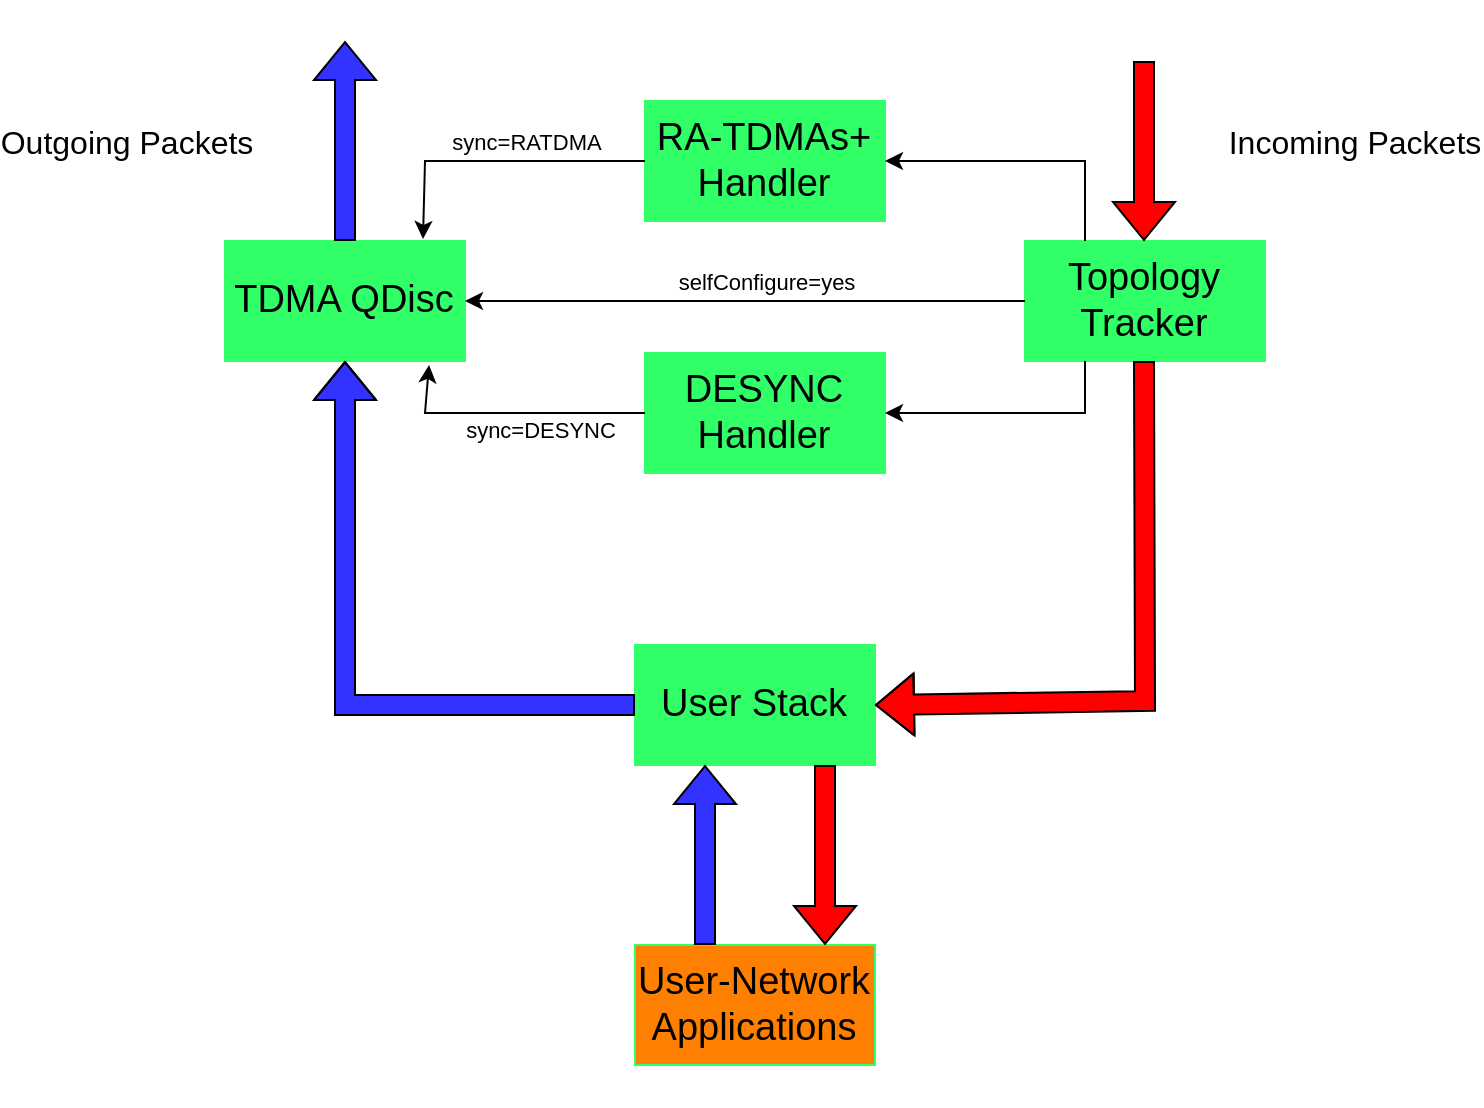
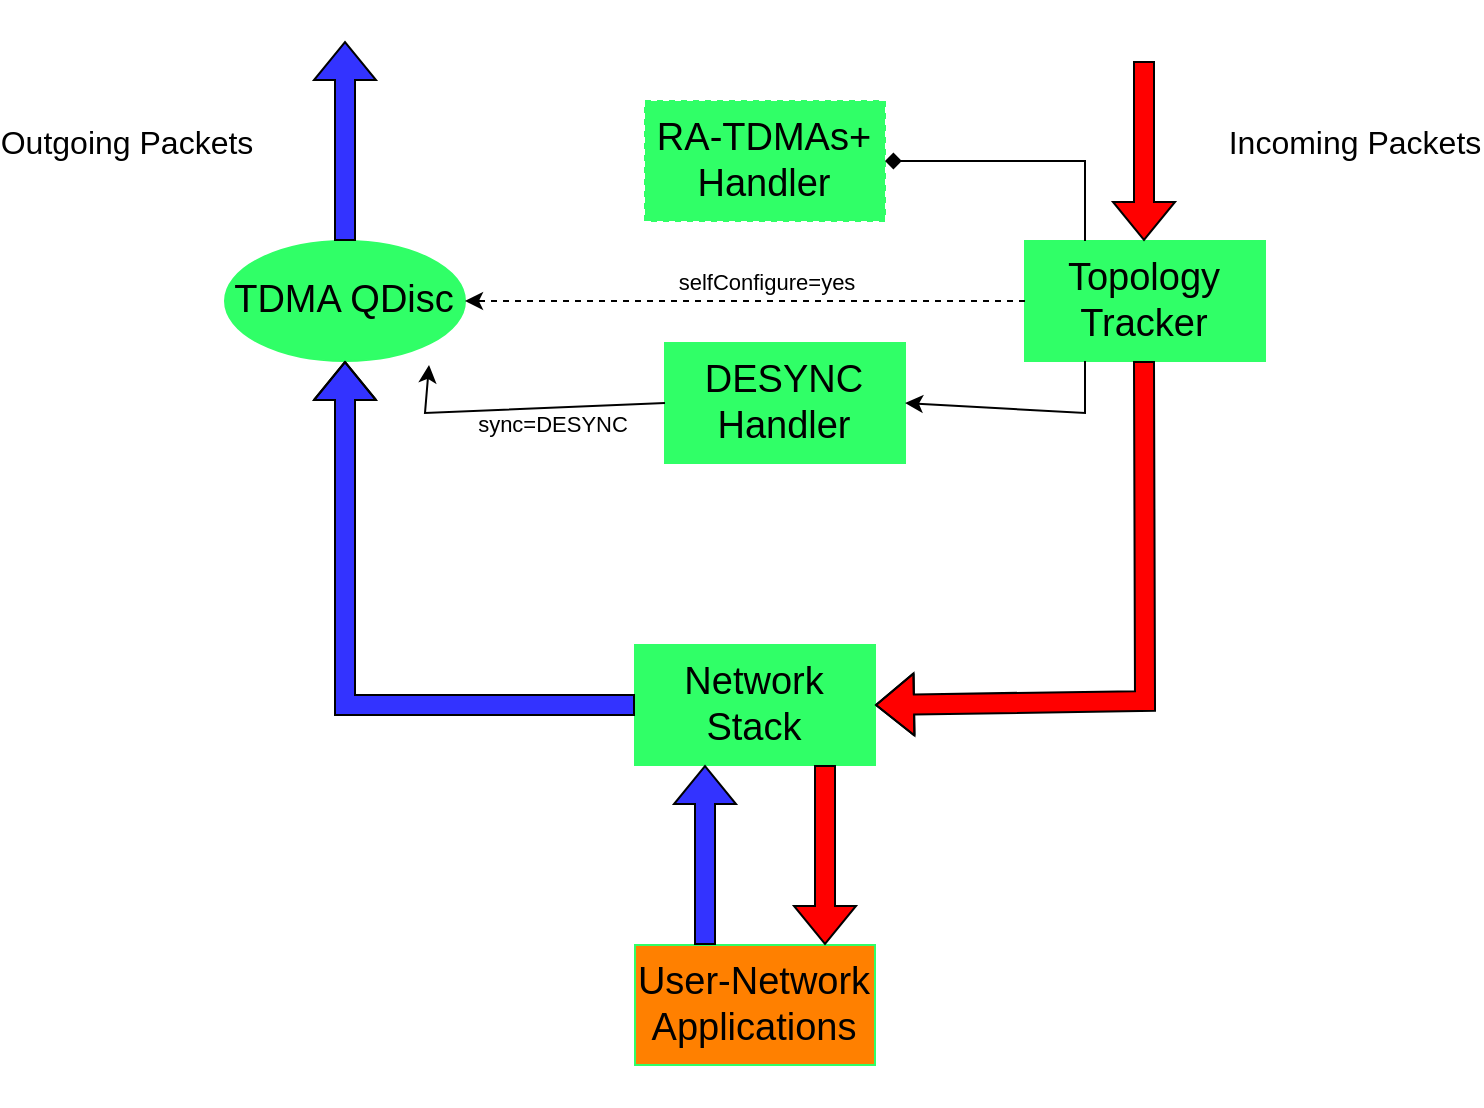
edge "RA-TDMAs+ Handler" -> "TDMA QDisc": removed, label "sync=RATDMA"
node "RA-TDMAs+ Handler": style solid -> dashed
edge "Topology Tracker" -> "RA-TDMAs+ Handler": arrowhead classic -> diamond
node "TDMA QDisc": shape rectangle -> ellipse
edge "Topology Tracker" -> "TDMA QDisc": style solid -> dashed
node "DESYNC Handler": moved (765, 413) -> (785, 403)
node "User Stack": label "User Stack" -> "Network Stack"
